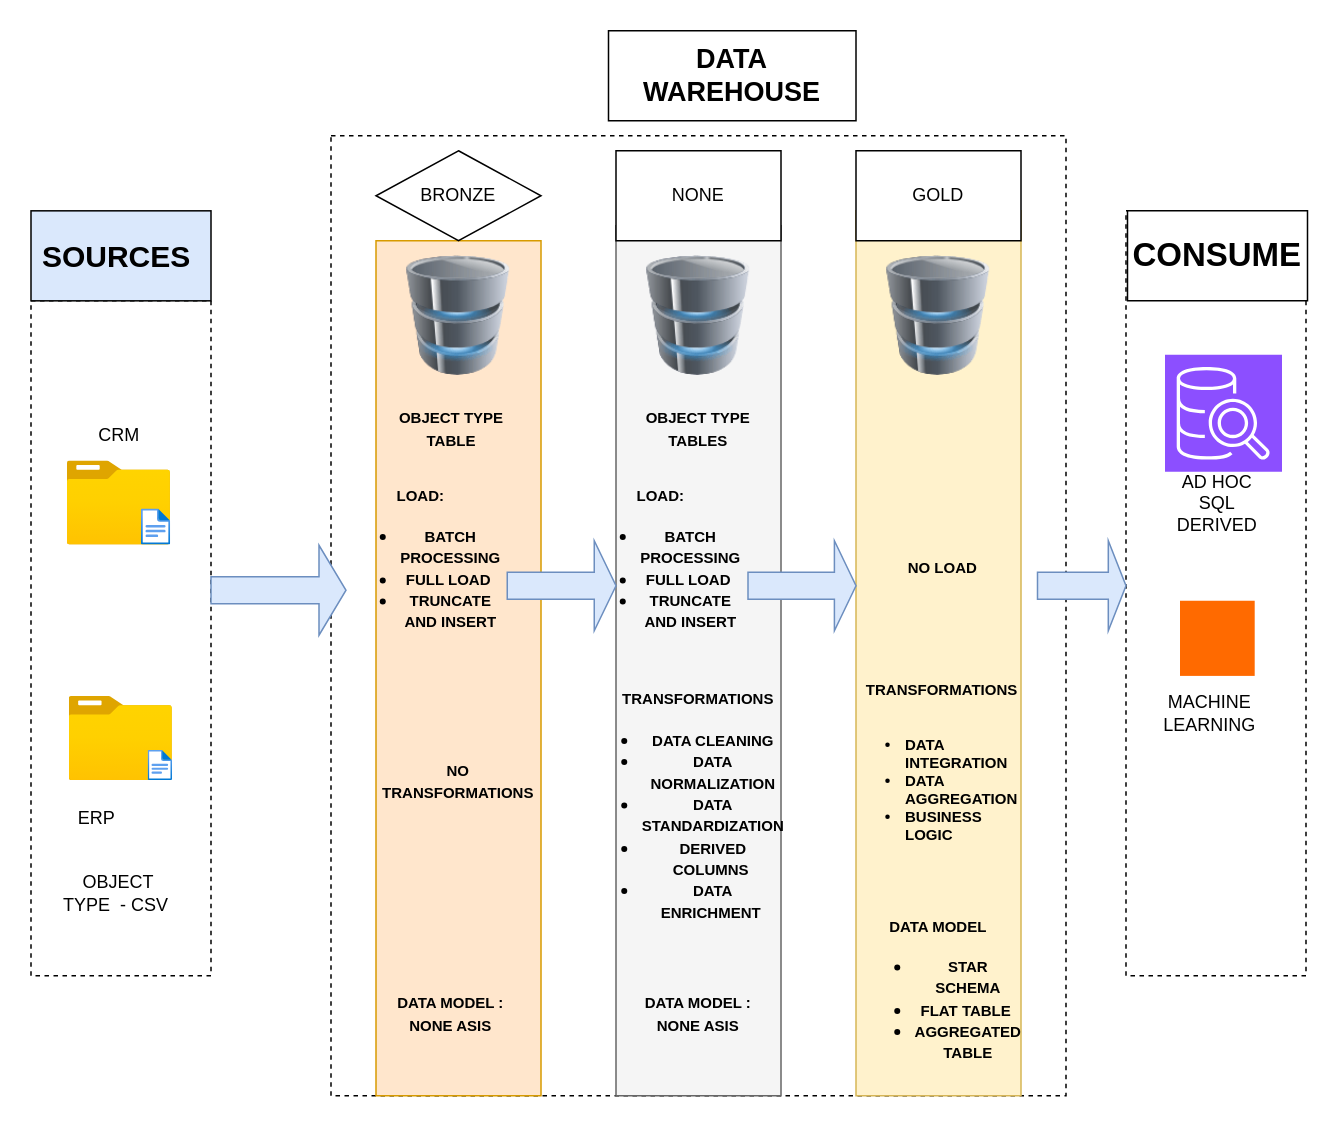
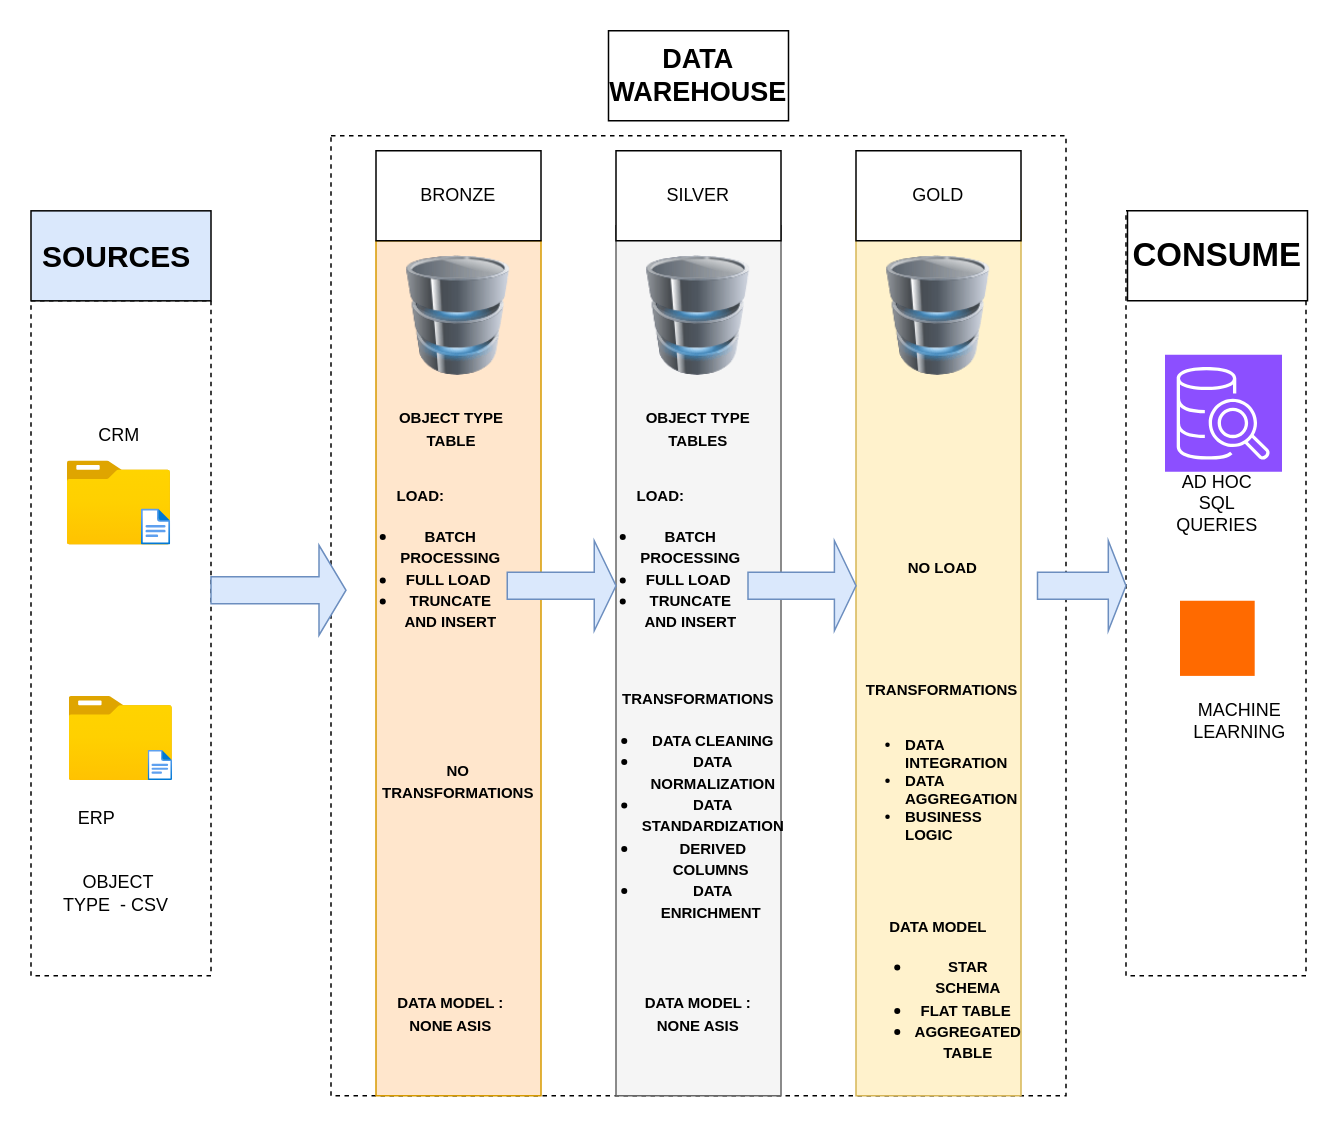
node "DATA WAREHOUSE": size 248x90 -> 180x90
node "BRONZE": shape diamond -> rectangle
node "NONE": label "NONE" -> "SILVER"
node "AD HOC SQL DERIVED": label "AD HOC SQL DERIVED" -> "AD HOC SQL QUERIES"
node "MACHINE LEARNING": moved (1210, 713) -> (1240, 721)
